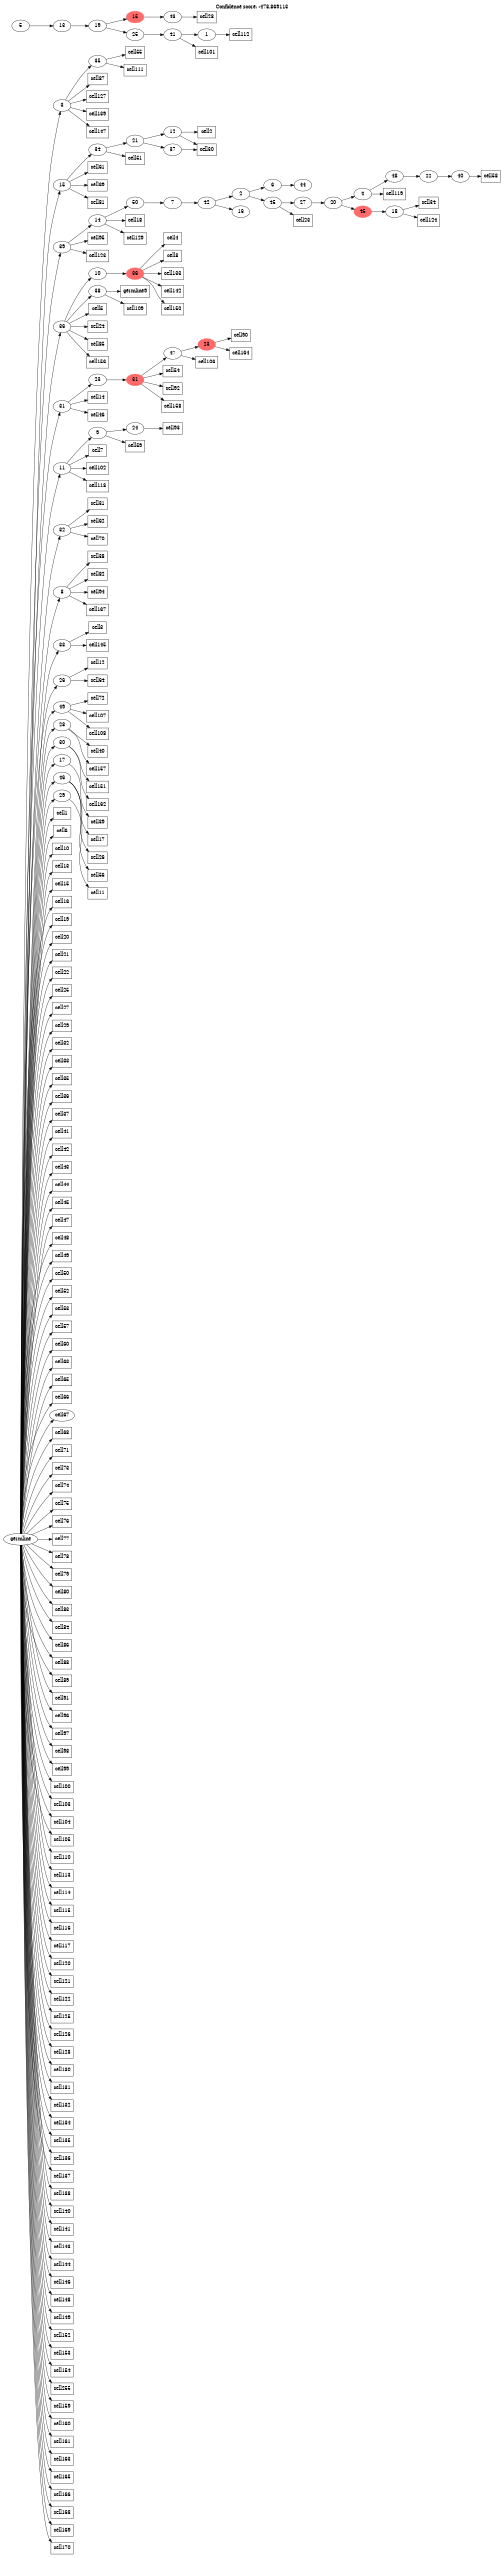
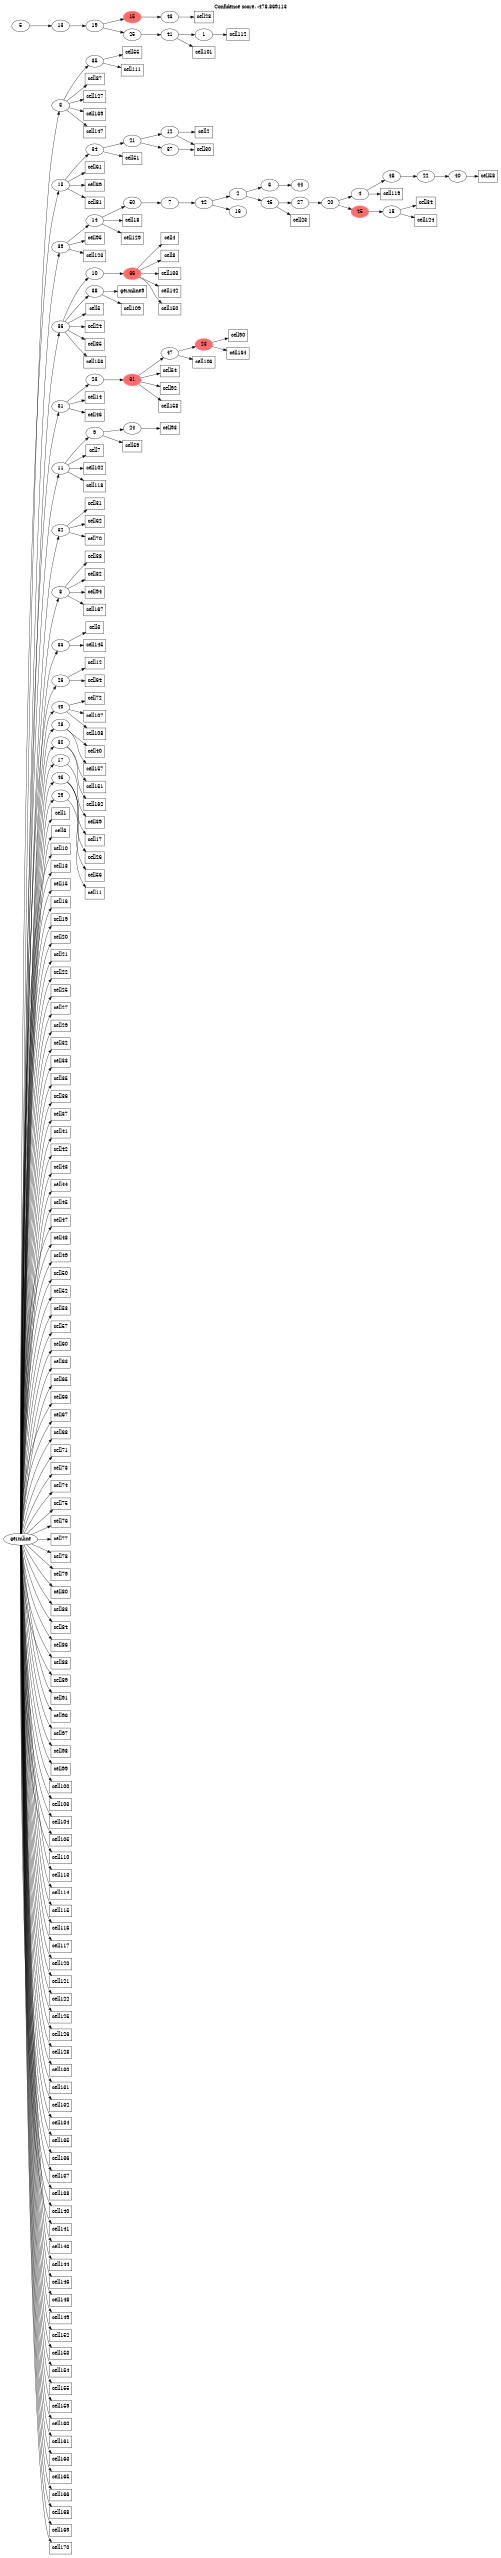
node "cell67": shape ellipse -> box
node "cell255": label "cell255" -> "cell155"
